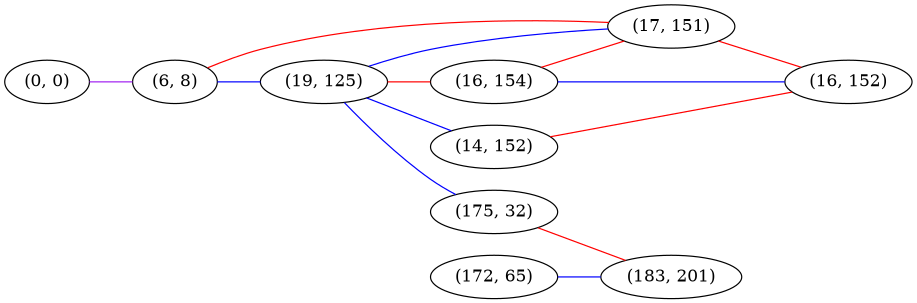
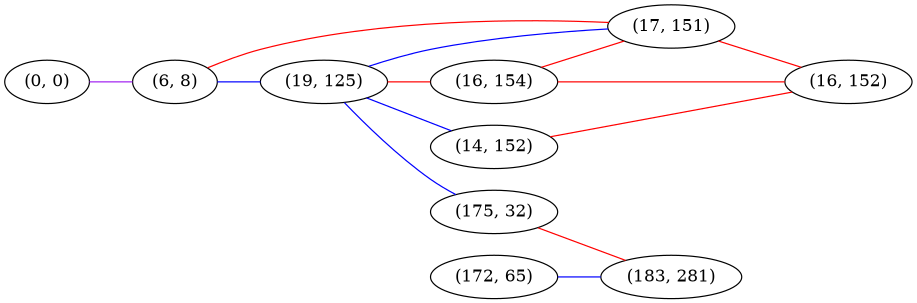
edge "(16, 154)" -- "(16, 152)": color blue -> red
node "(183, 201)": label "(183, 201)" -> "(183, 281)"
